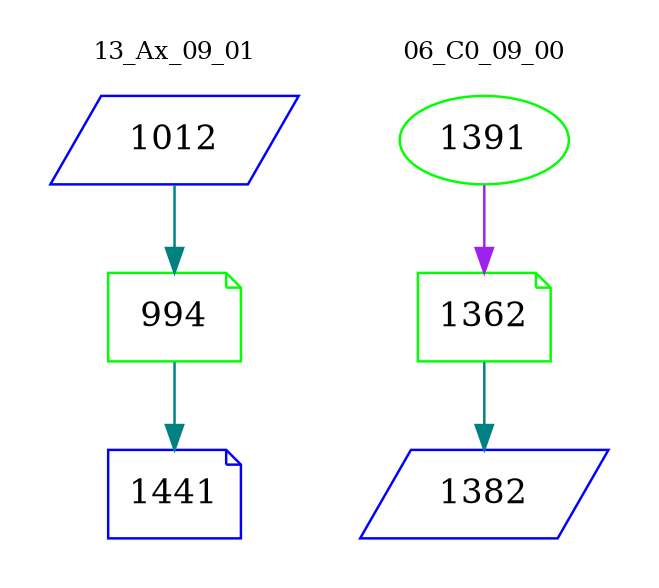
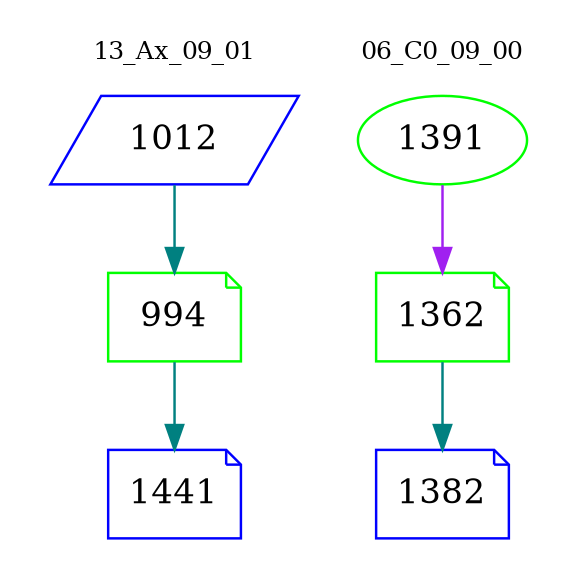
node "1382": shape parallelogram -> note
